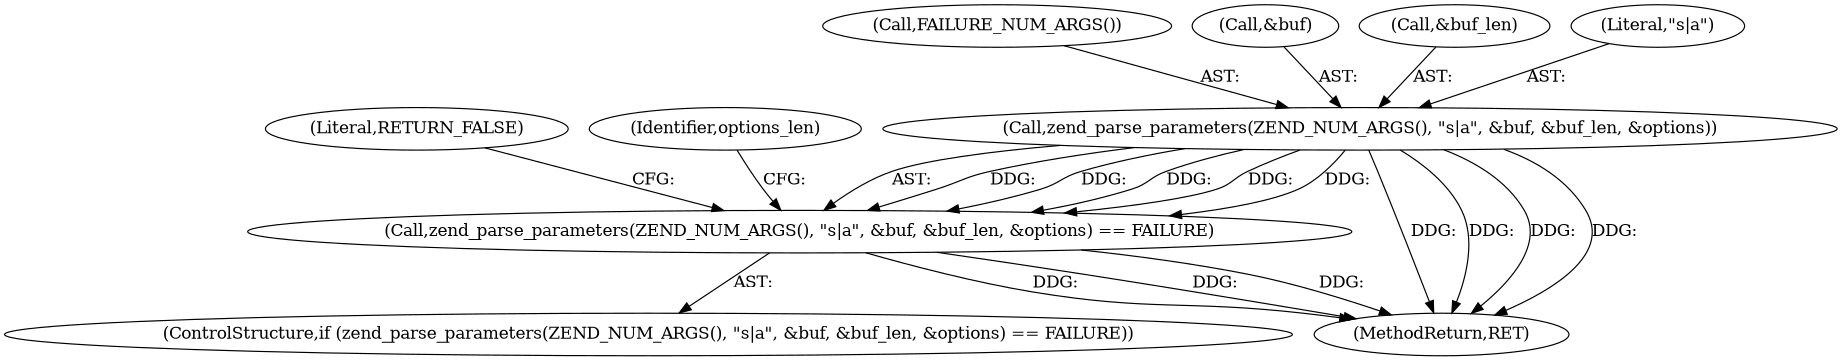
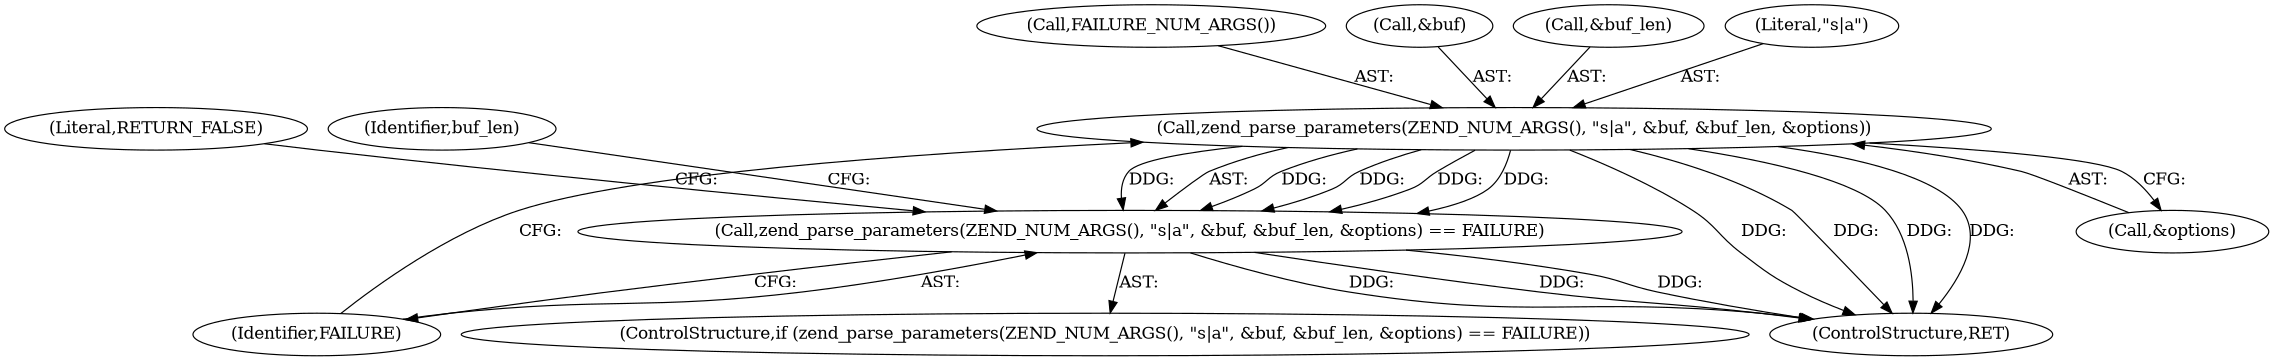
node "(Identifier,options_len)": label "(Identifier,options_len)" -> "(Identifier,buf_len)"
node "(Call,&options)": added
node "(Identifier,FAILURE)": added
node "(MethodReturn,RET)": label "(MethodReturn,RET)" -> "(ControlStructure,RET)"
